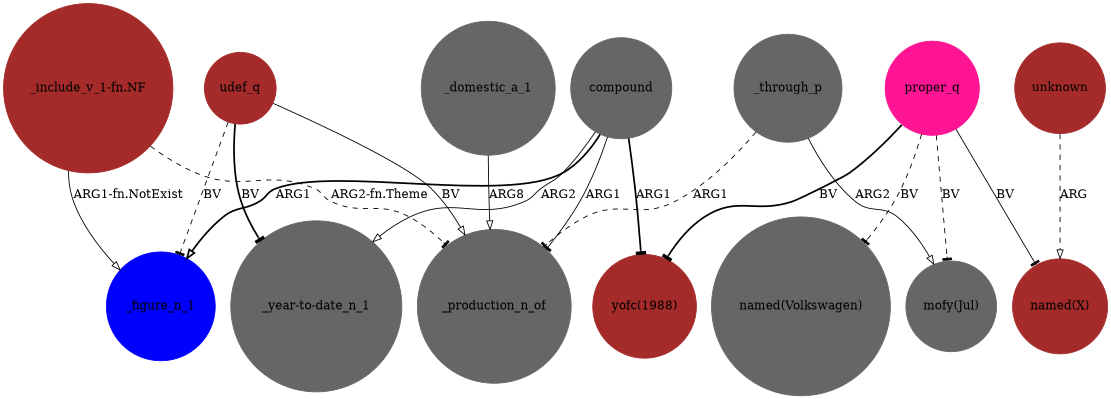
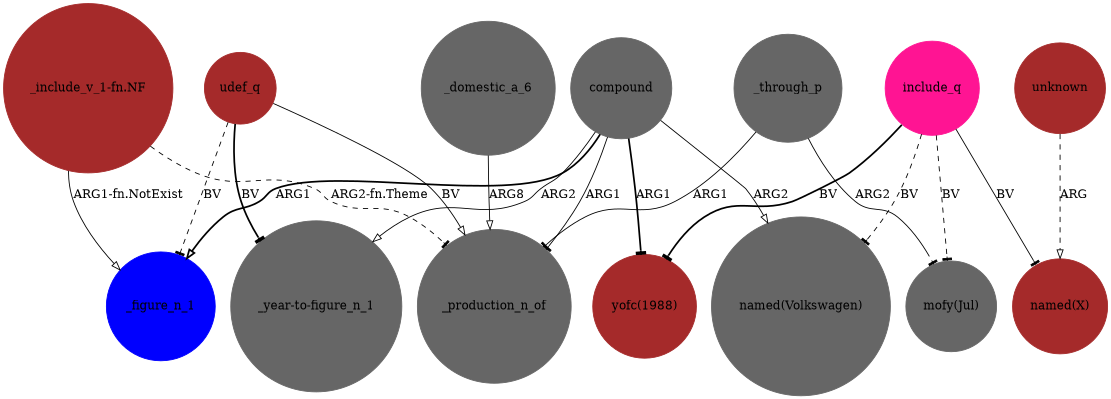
node "_domestic_a_1": label "_domestic_a_1" -> "_domestic_a_6"
node "proper_q": label "proper_q" -> "include_q"
edge "compound" -> "named(Volkswagen)": added, label "ARG2"
edge "_through_p" -> "mofy(Jul)": arrowhead onormal -> tee
edge "_through_p" -> "_production_n_of": style dashed -> solid
node "_year-to-date_n_1": label "_year-to-date_n_1" -> "_year-to-figure_n_1"
